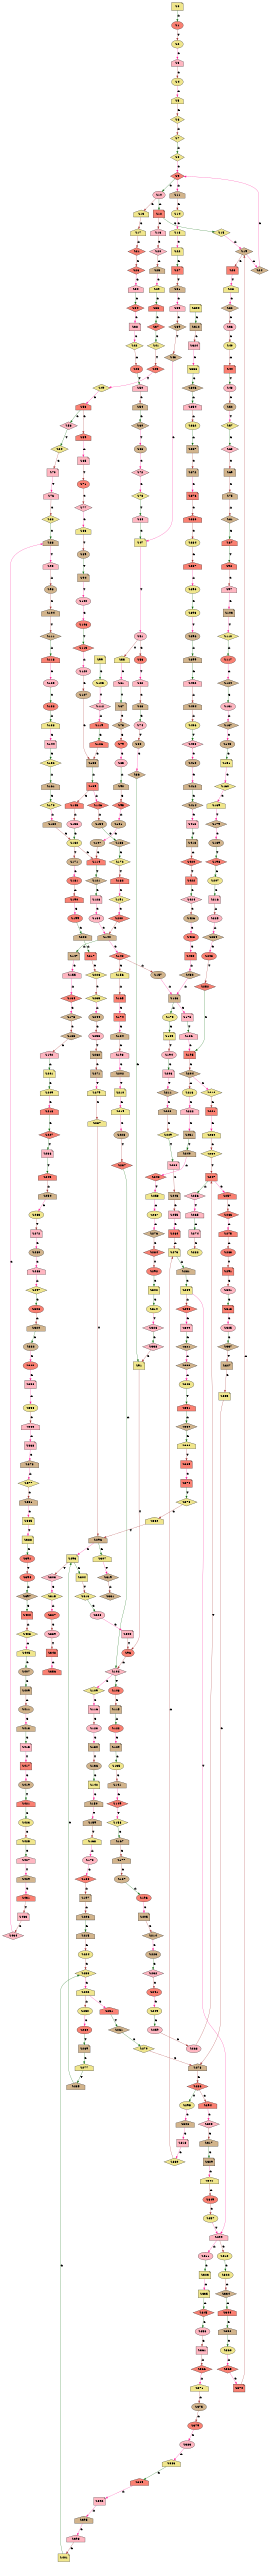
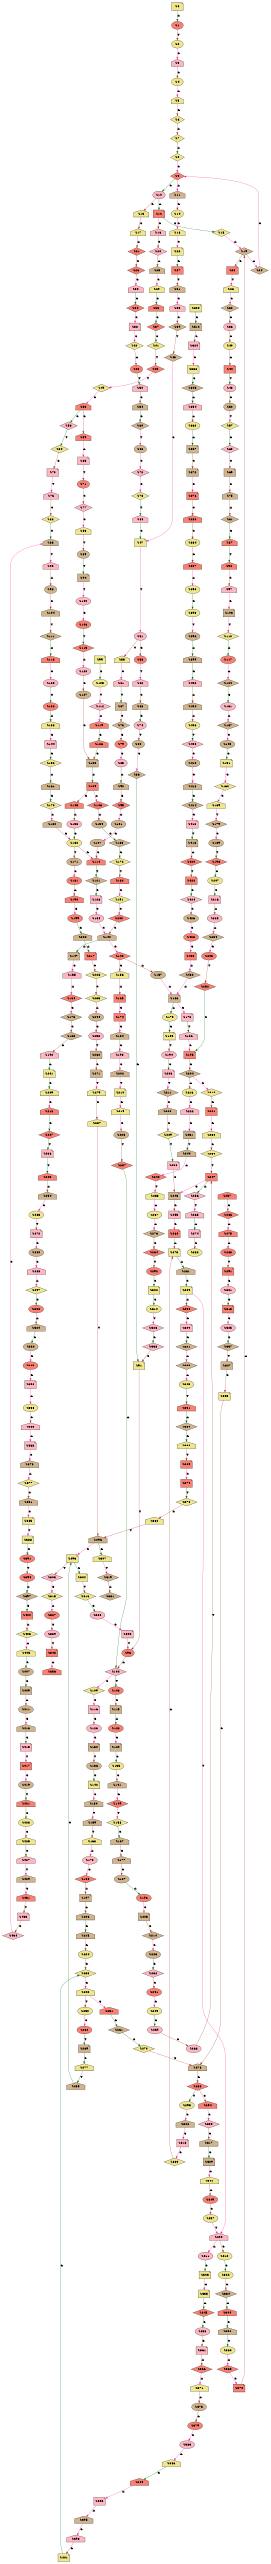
edge "S247" -> "S257": now "S247" -> "S246"
edge "S242" -> "S250": label "A" -> "T"
edge "S251" -> "S261": label "T" -> "G"
